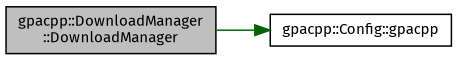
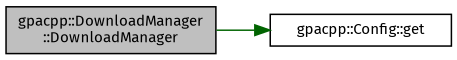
node "gpacpp::Config::gpacpp": label "gpacpp::Config::gpacpp" -> "gpacpp::Config::get"
